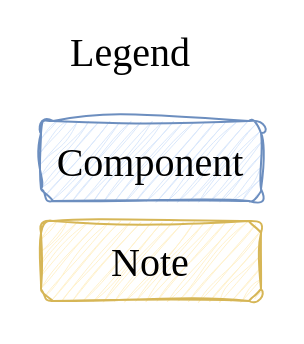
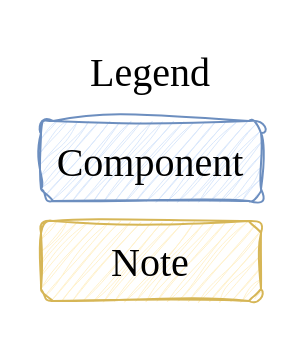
node "Legend": moved (131, 51) -> (151, 71)
